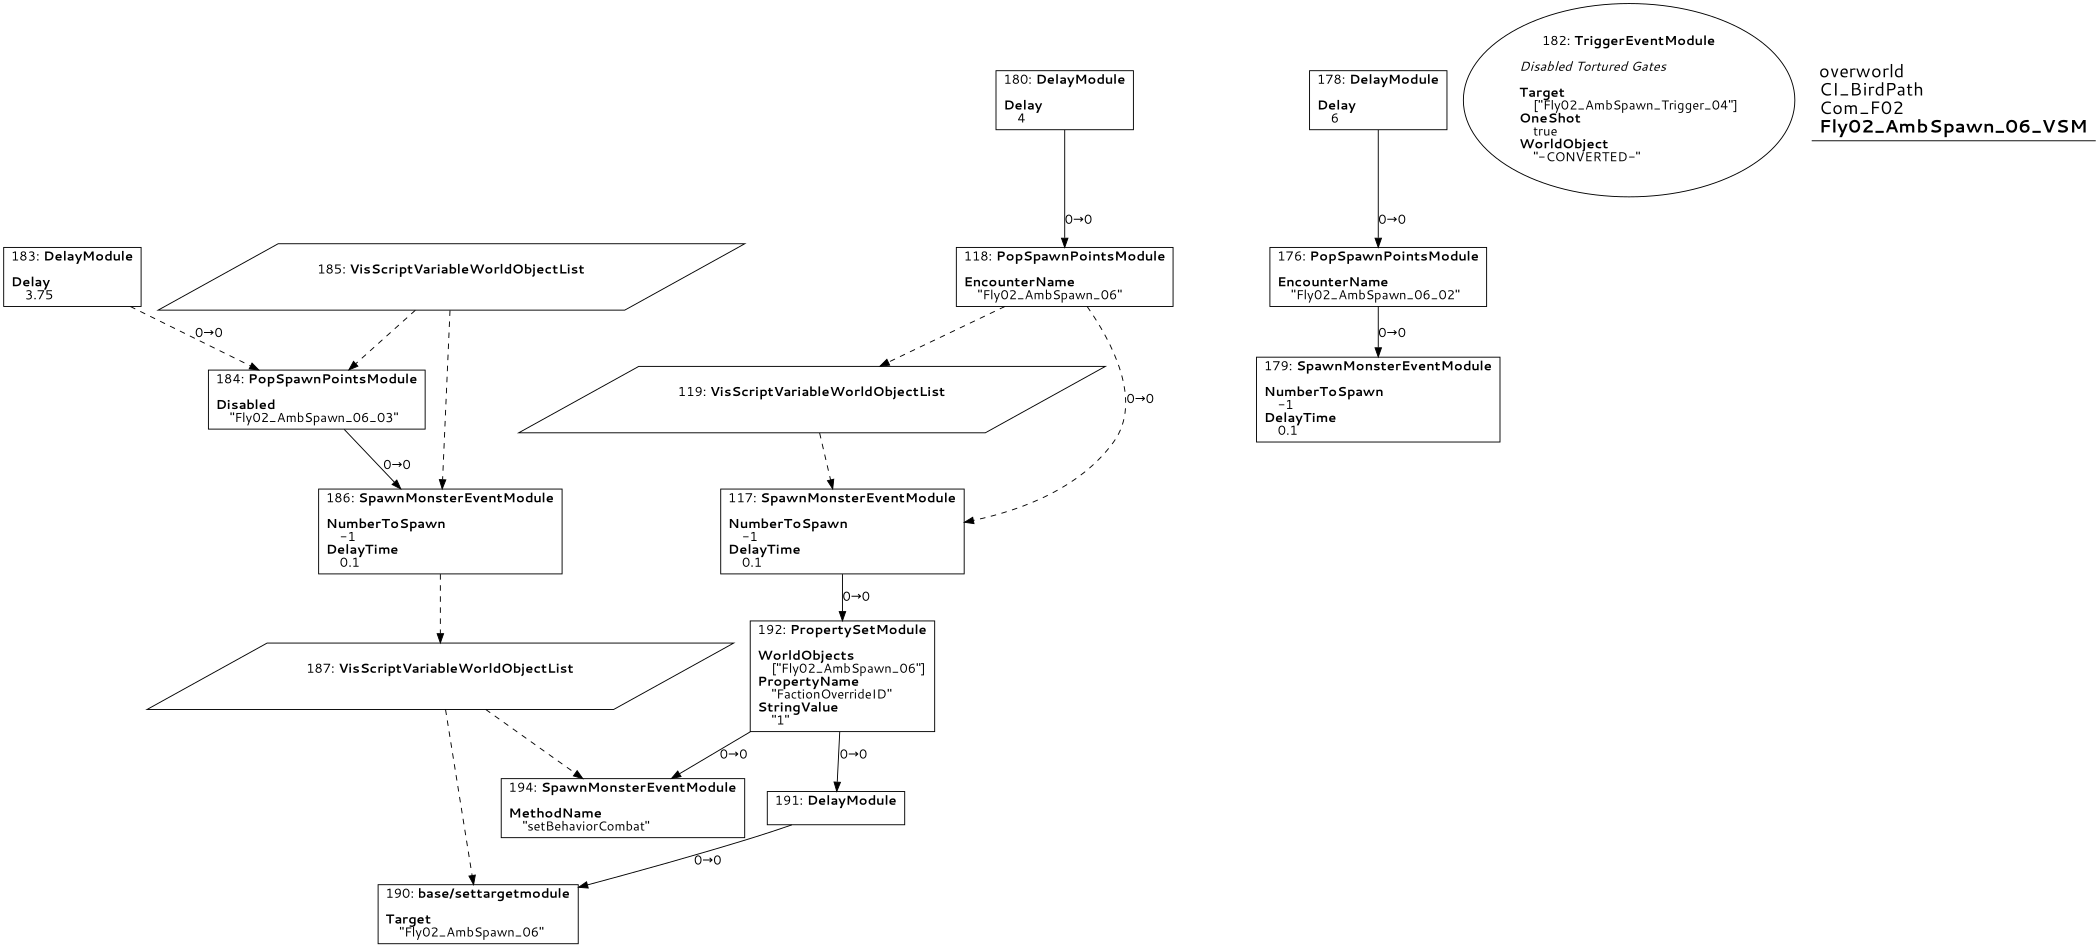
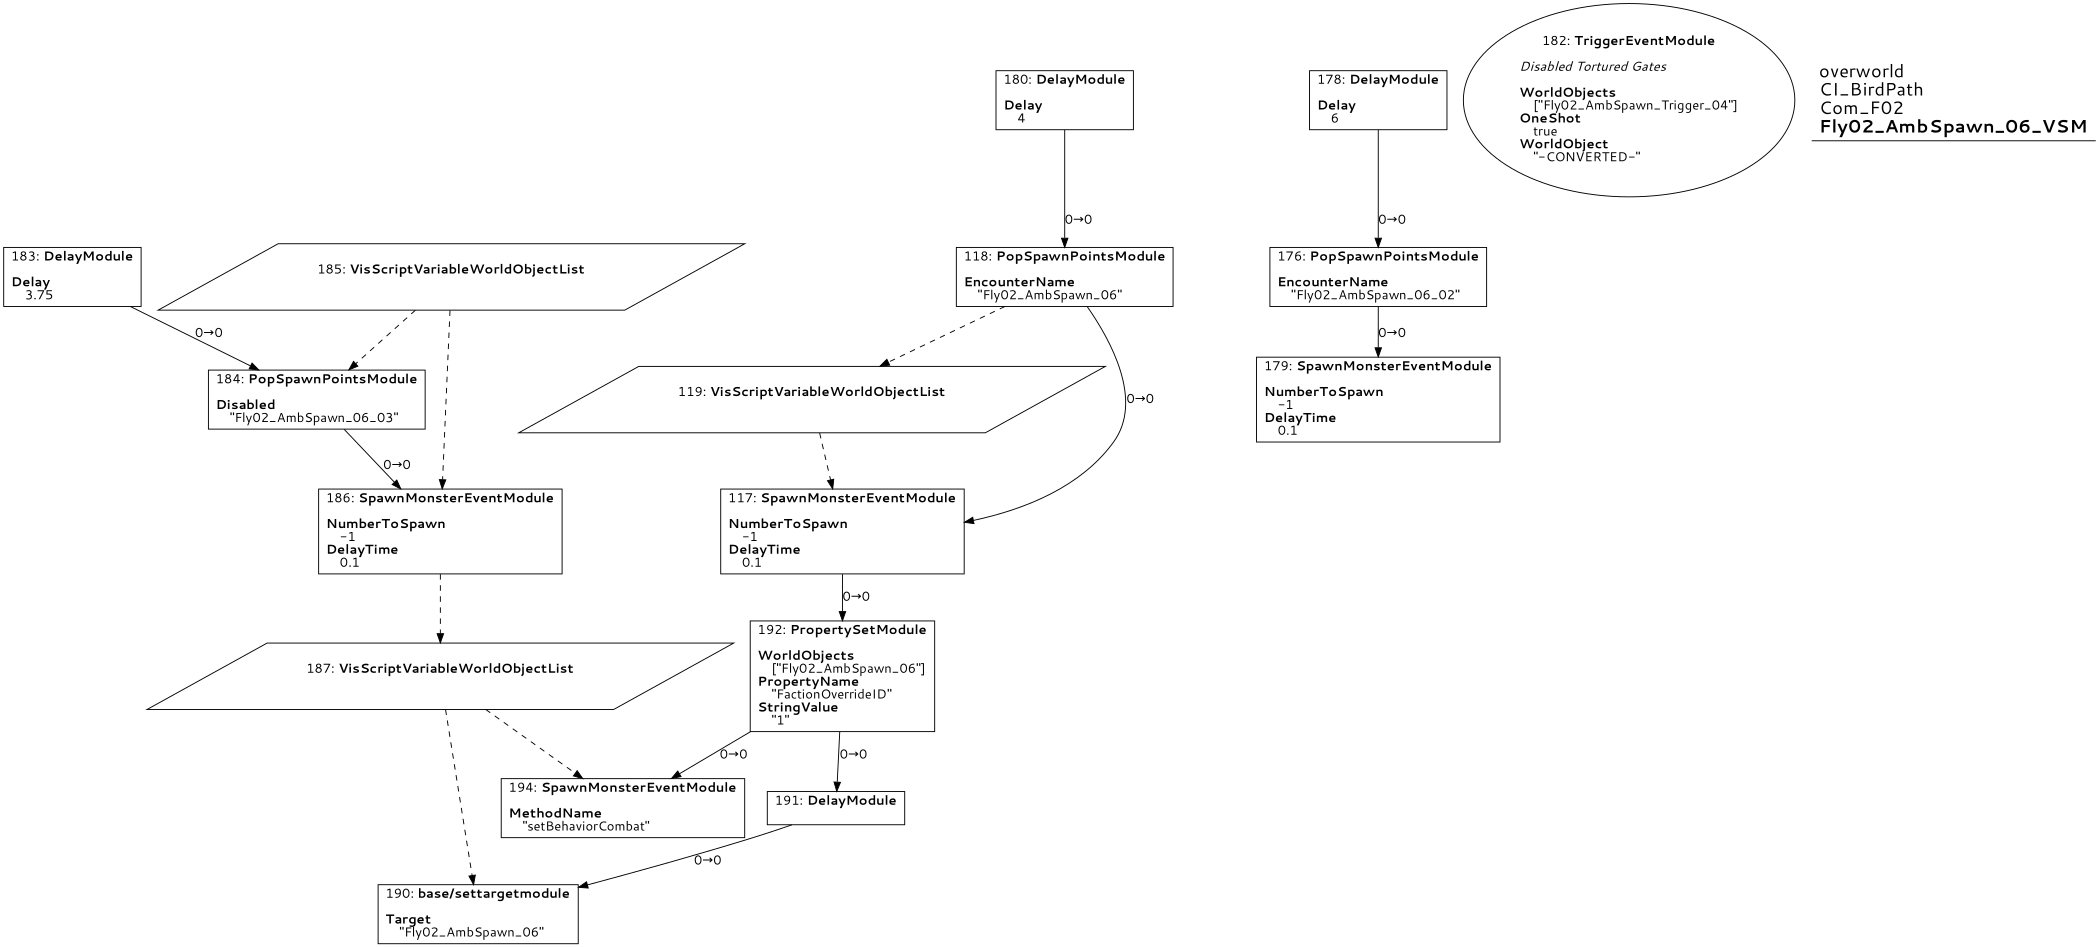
node "182:": text "Target" -> "WorldObjects"
edge "183:" -> "184:": style dashed -> solid
edge "118:" -> "117:": style dashed -> solid
